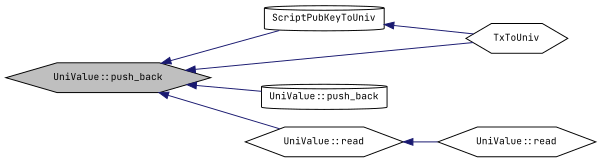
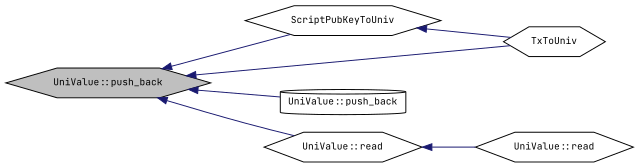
node "ScriptPubKeyToUniv": shape cylinder -> hexagon
